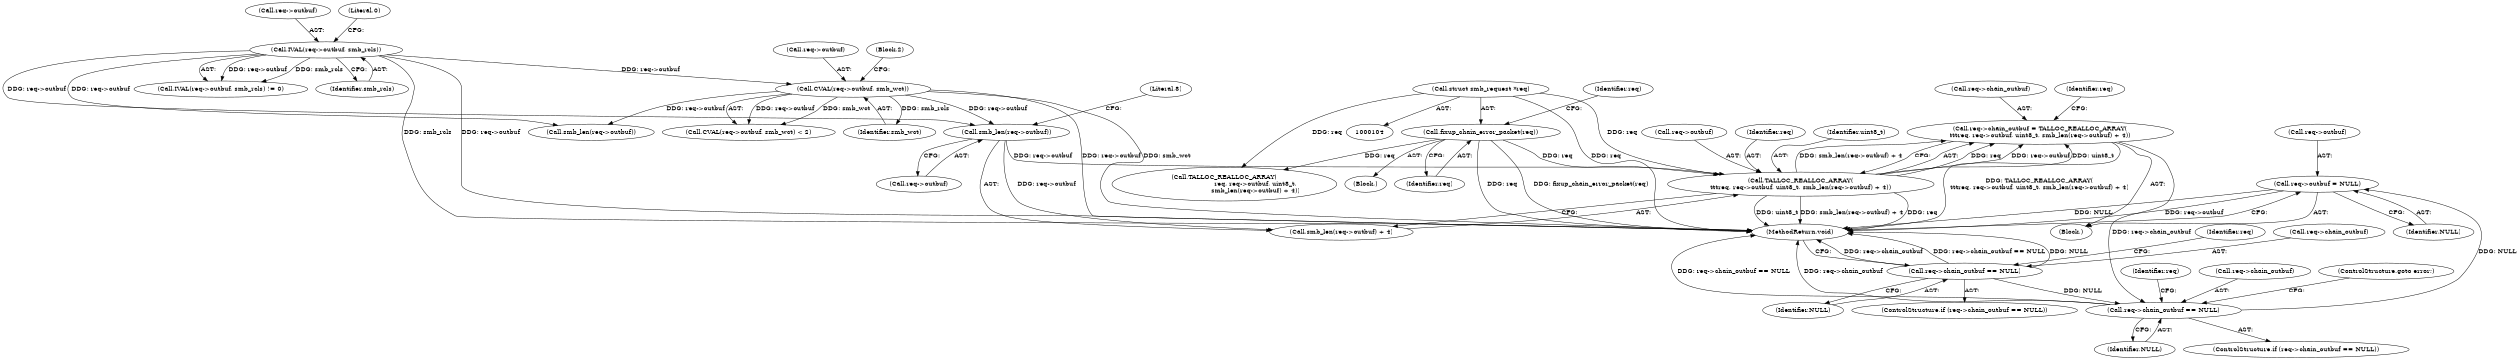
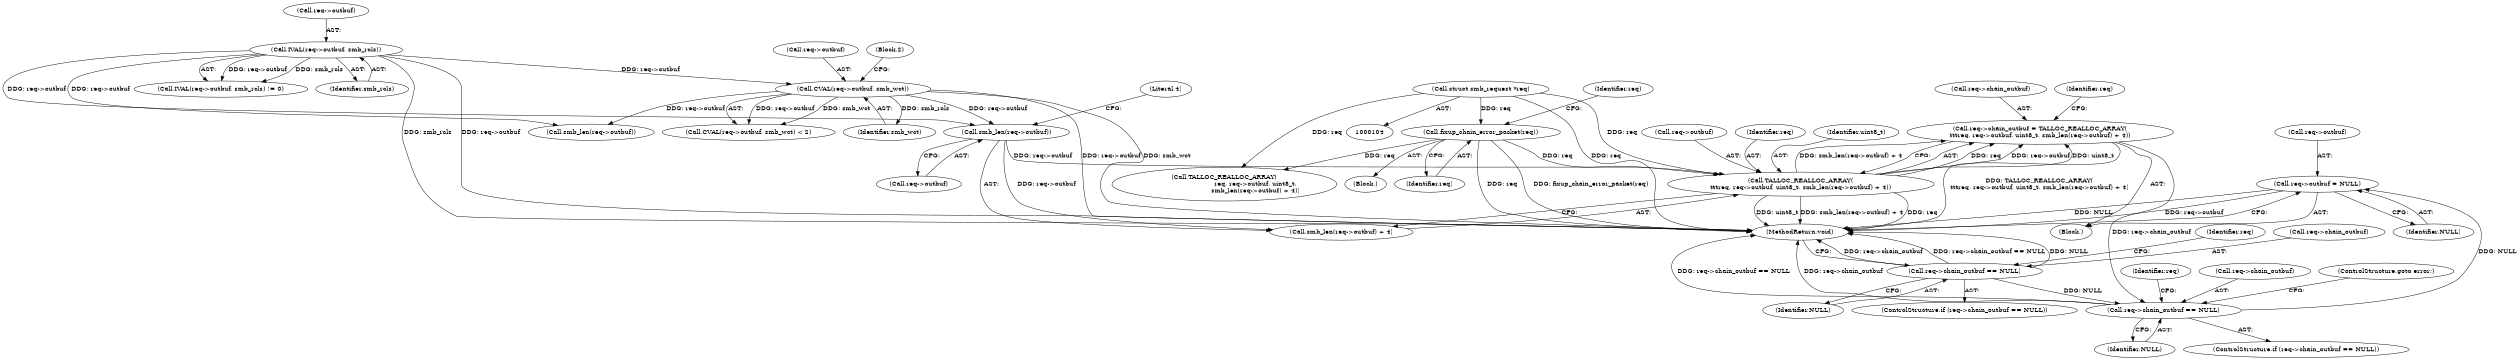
node "(Literal,0)": removed
edge "(Call,IVAL(req->outbuf, smb_rcls))" -> "(Identifier,smb_rcls)": label "CFG: " -> "AST: "
node "(Literal,8)": label "(Literal,8)" -> "(Literal,4)"
edge "(Call,struct smb_request *req)" -> "(Call,fixup_chain_error_packet(req))": label "AST: " -> "DDG: req"
